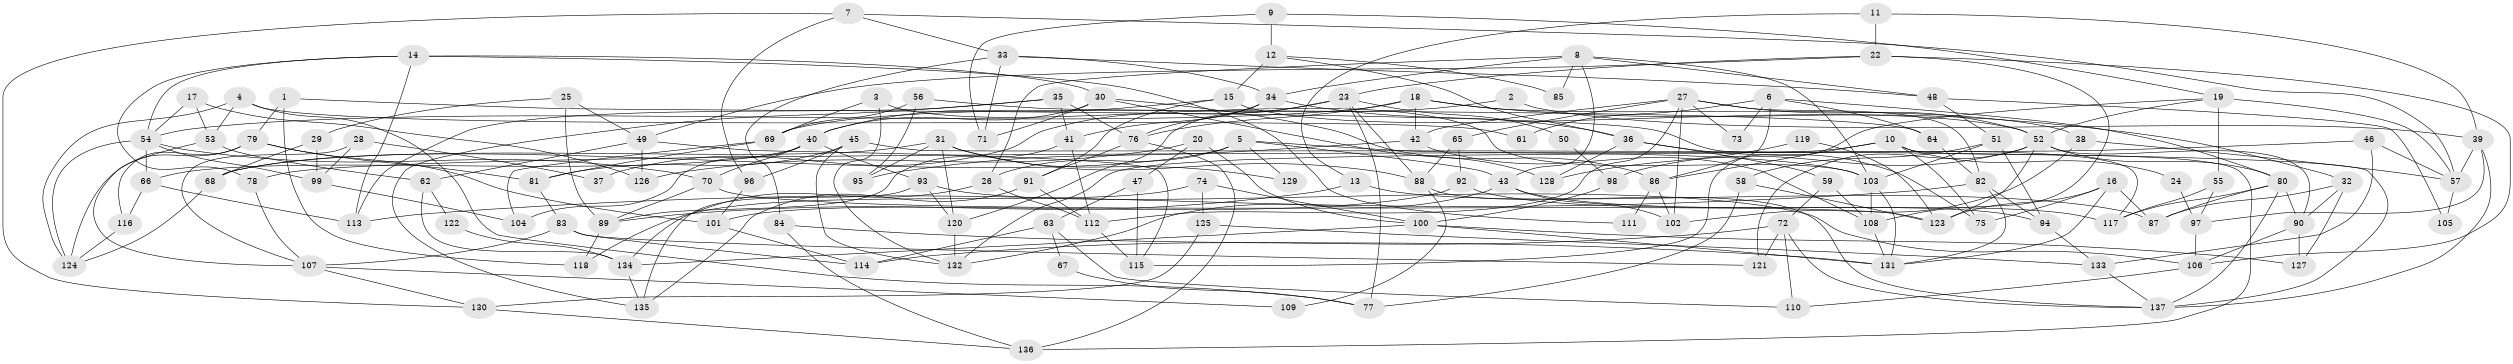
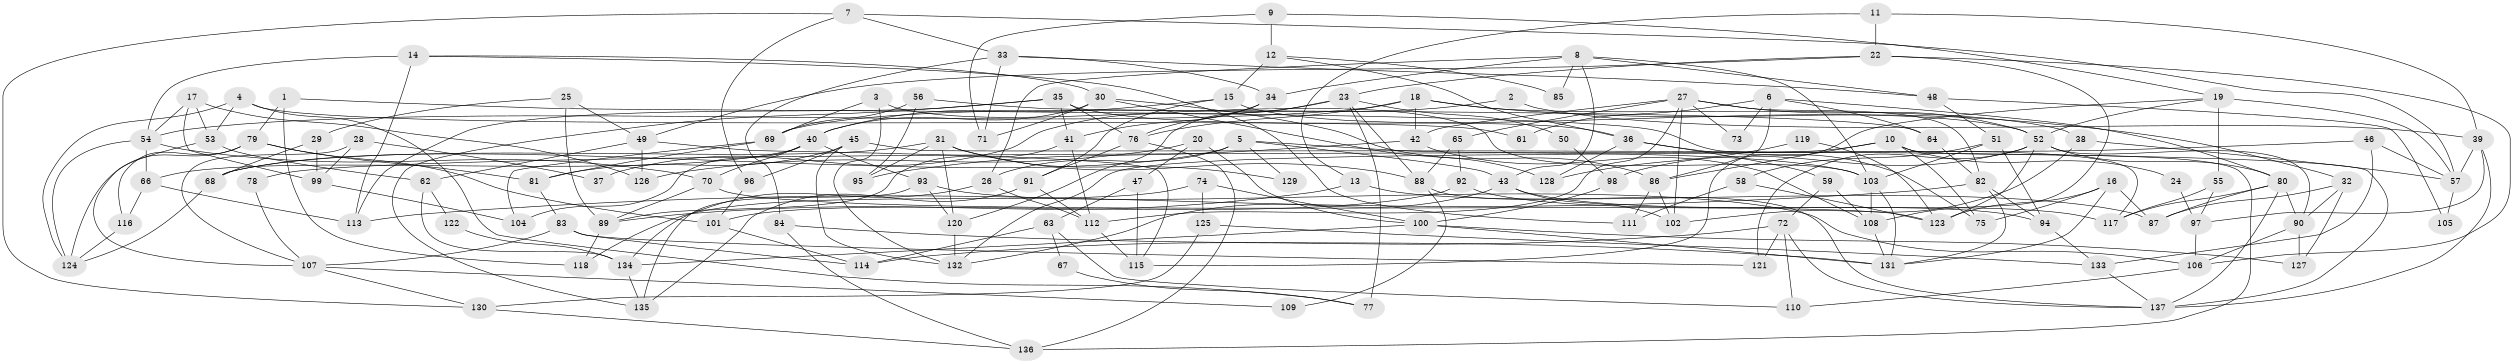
edge "14" -- "78": removed
edge "34" -- "36": now "35" -- "36"
edge "54" -- "99": now "17" -- "99"
edge "58" -- "77": now "58" -- "111"
